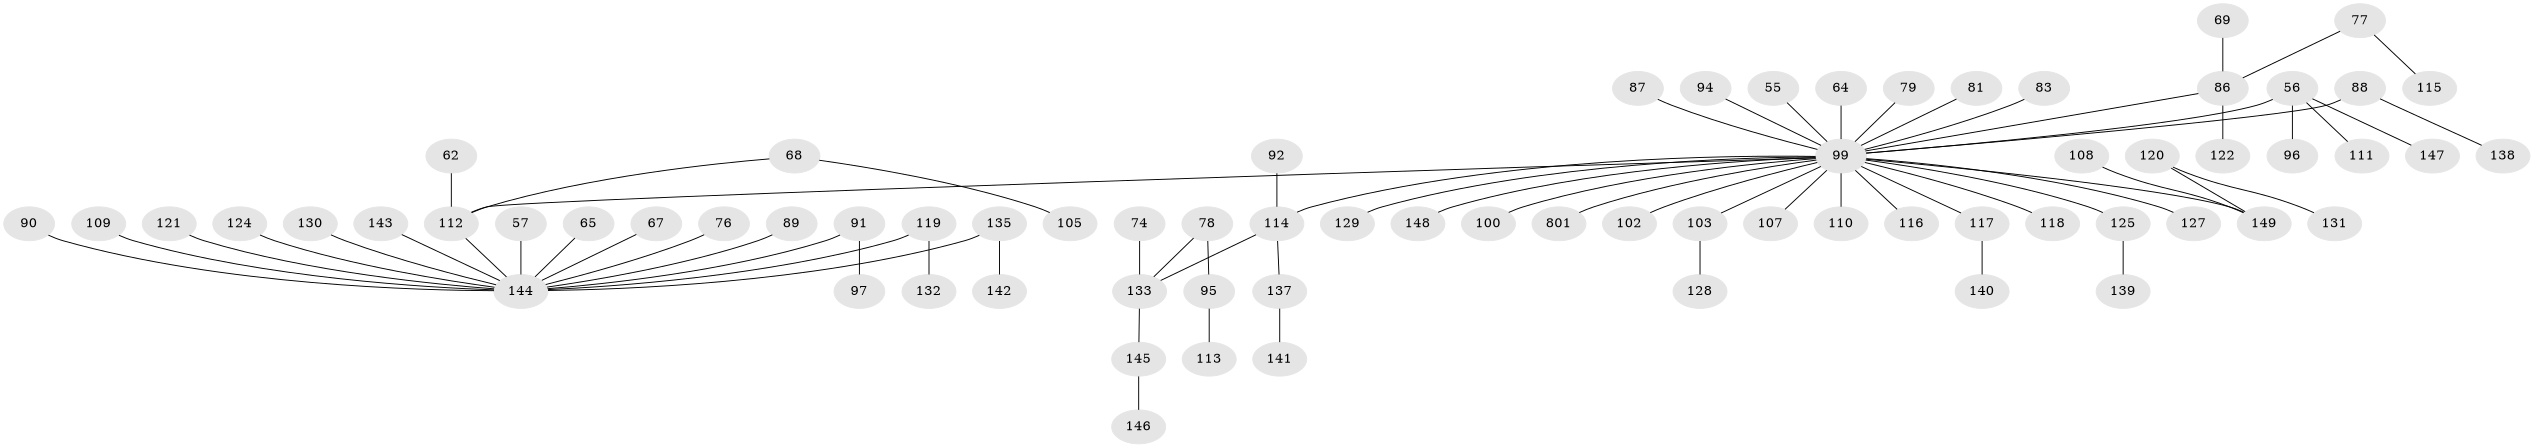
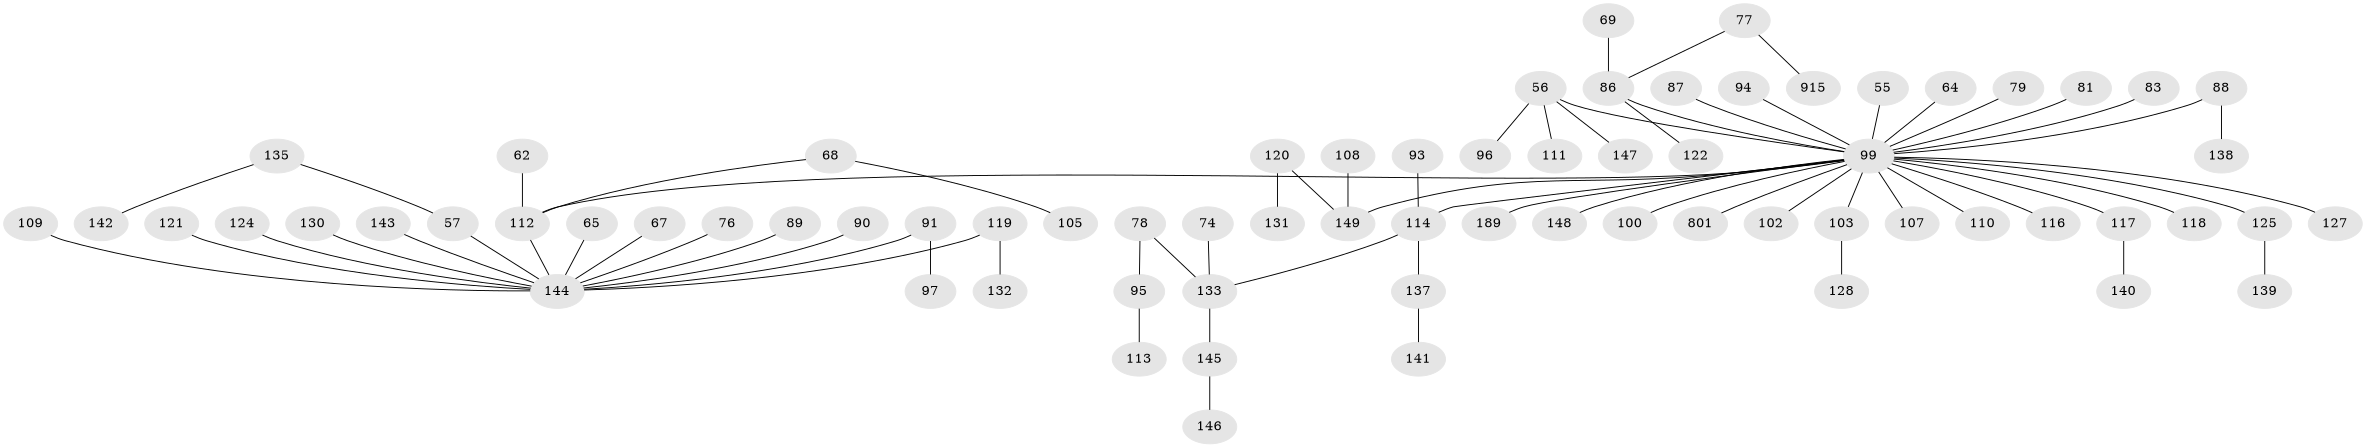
node "115": label "115" -> "915"
node "92": label "92" -> "93"
node "129": label "129" -> "189"
edge "135" -- "144": now "135" -- "57"
